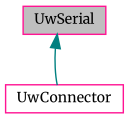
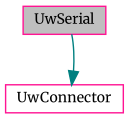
edge "UwConnector" -> "UwSerial": reversed
